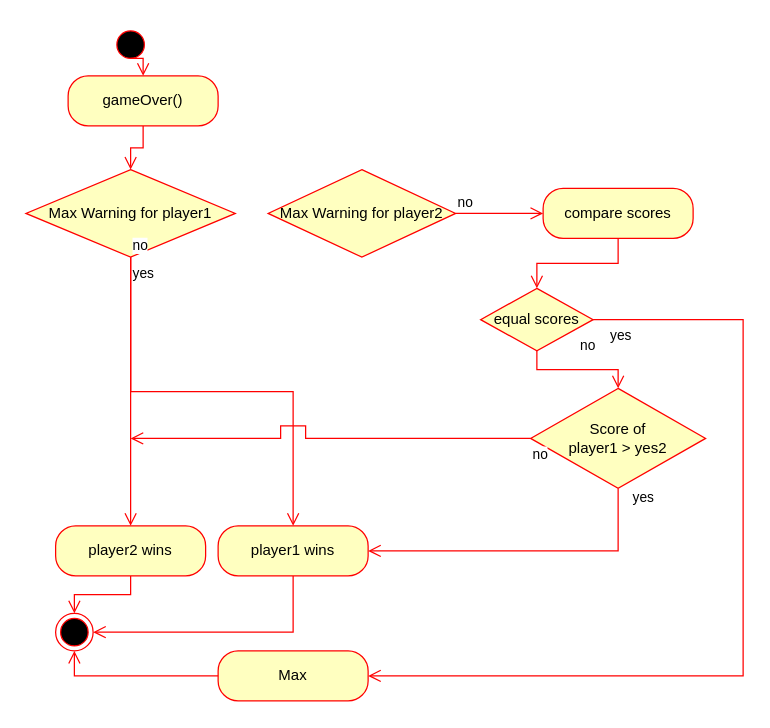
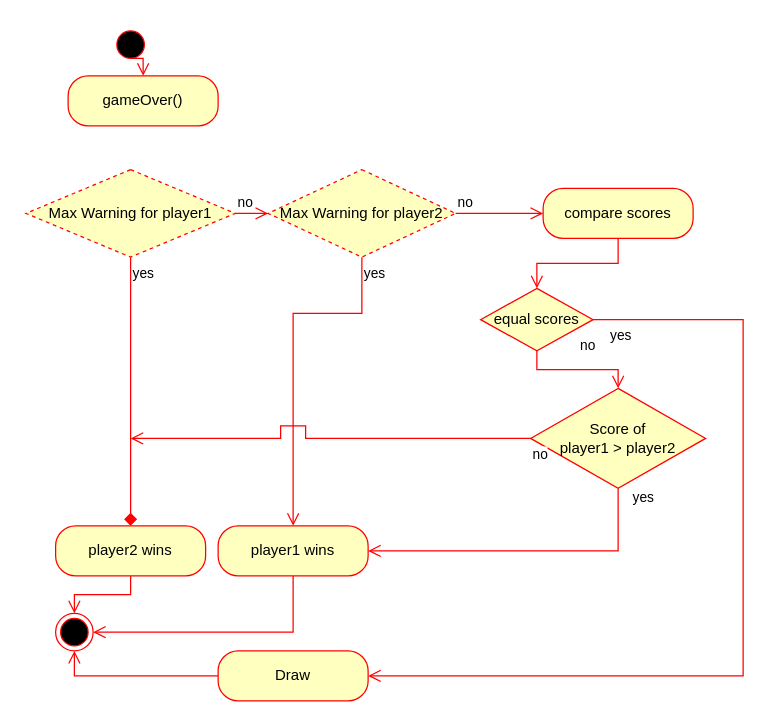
edge "gameOver()" -> "Max Warning for player1": removed
node "Max Warning for player1": style solid -> dashed
node "Max Warning for player2": style solid -> dashed
edge "Max Warning for player2" -> "player1 wins": added, label "yes"
edge "Max Warning for player1" -> "player1 wins": now "Max Warning for player1" -> "Max Warning for player2"
node "Score of player1 > yes2": label "Score of player1 > yes2" -> "Score of player1 > player2"
edge "Max Warning for player1" -> "player2 wins": arrowhead open -> diamond
node "Max": label "Max" -> "Draw"
